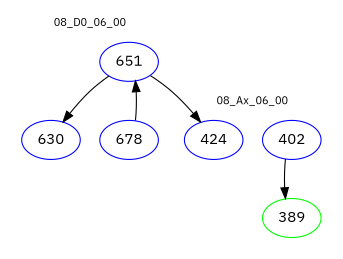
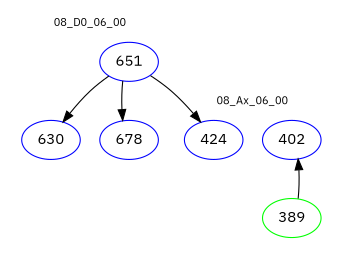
edge "678" -> "651": reversed
edge "402" -> "389": reversed
